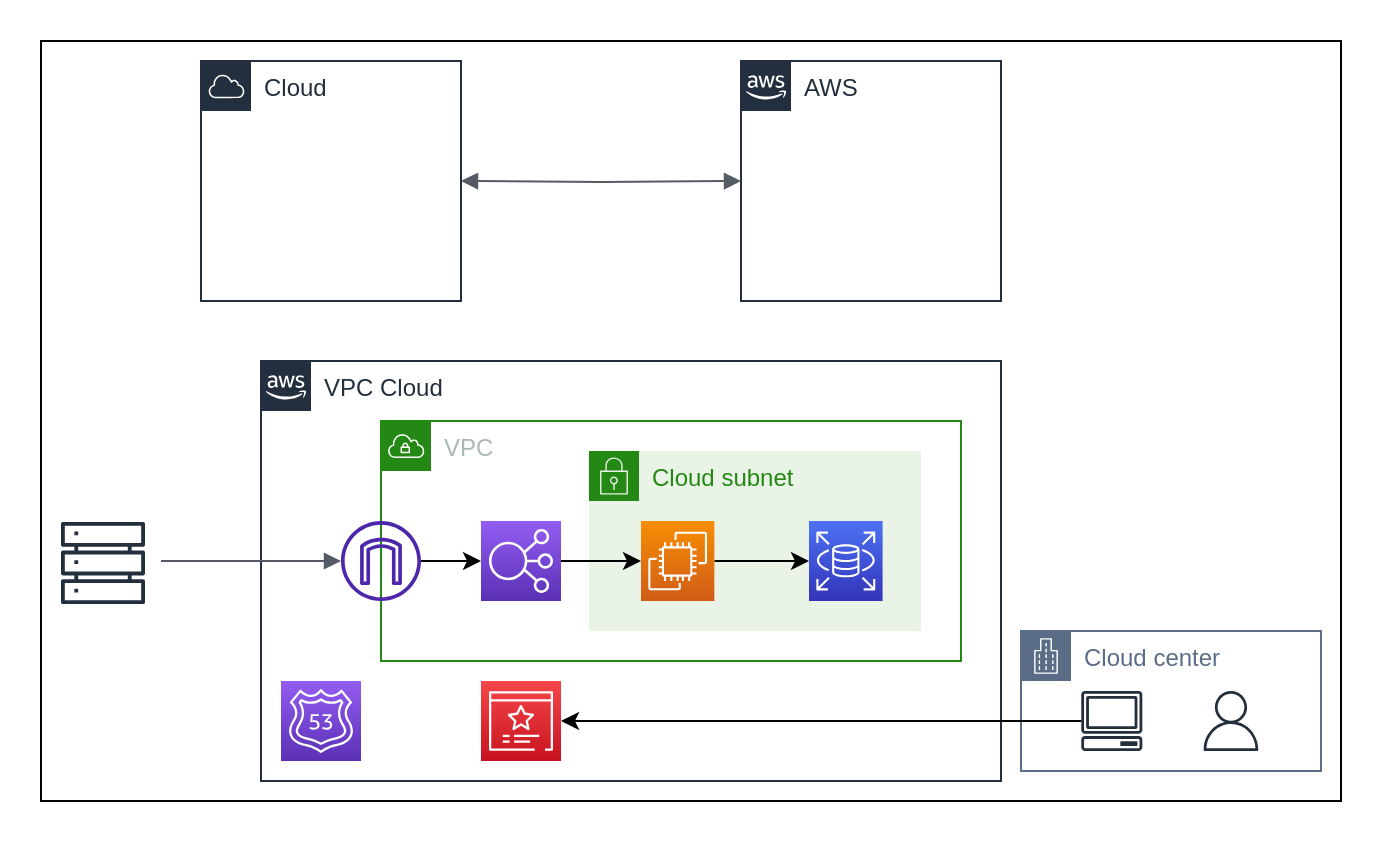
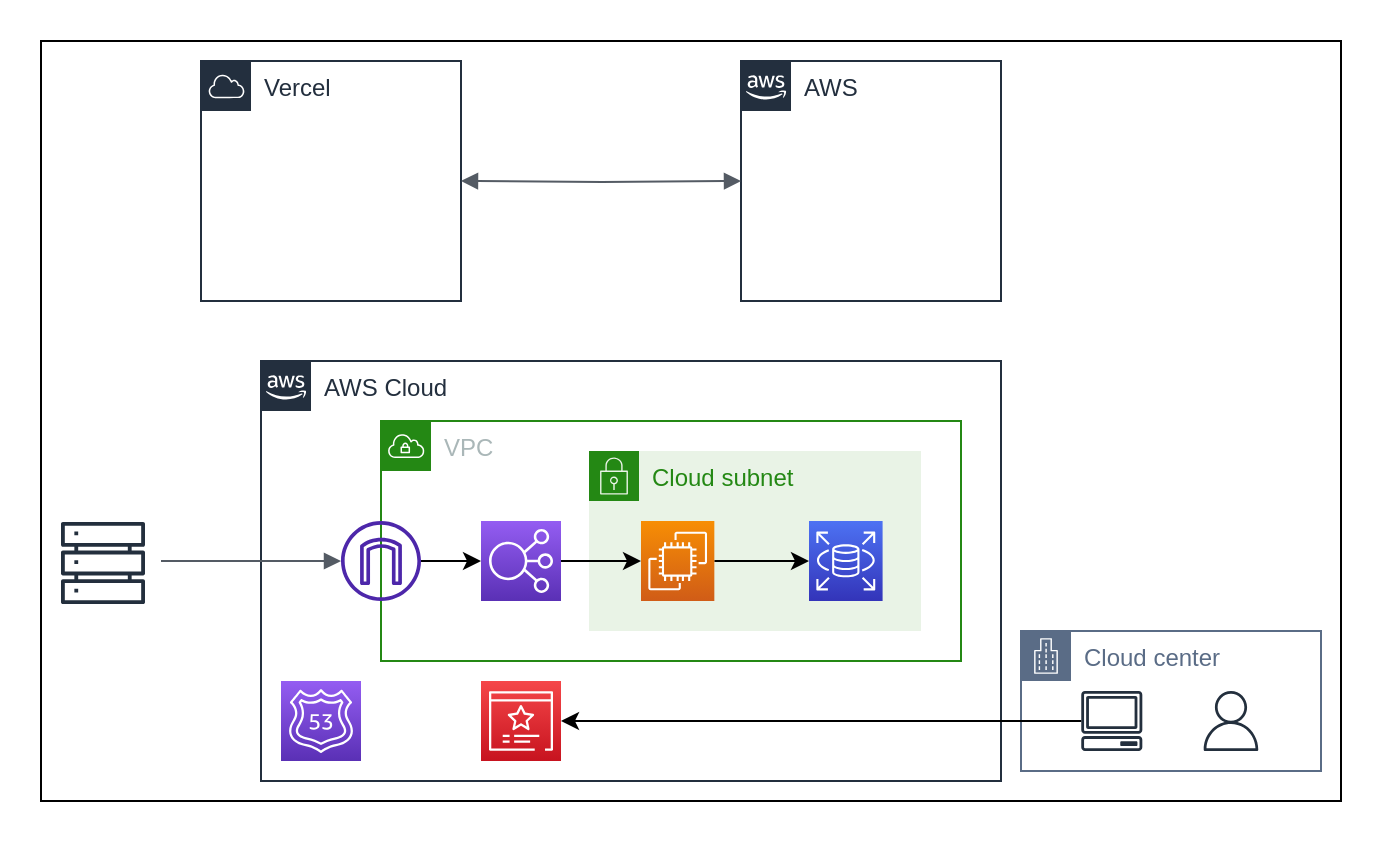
node "Cloud": label "Cloud" -> "Vercel"
node "VPC Cloud": label "VPC Cloud" -> "AWS Cloud"
